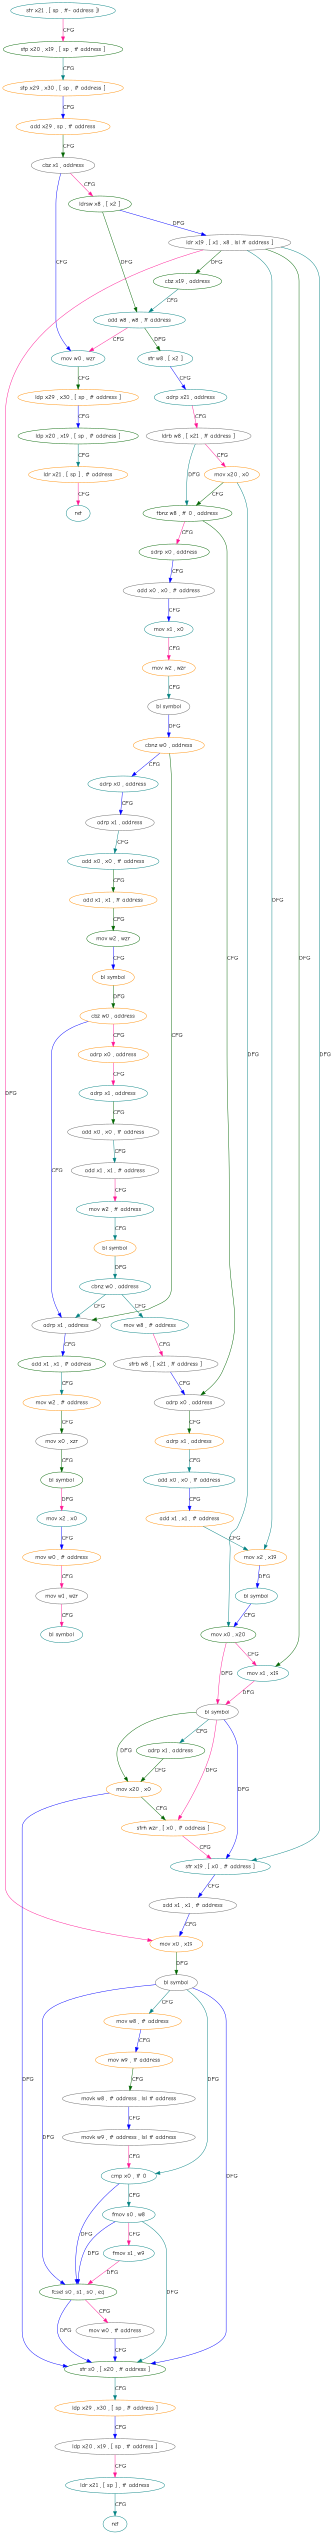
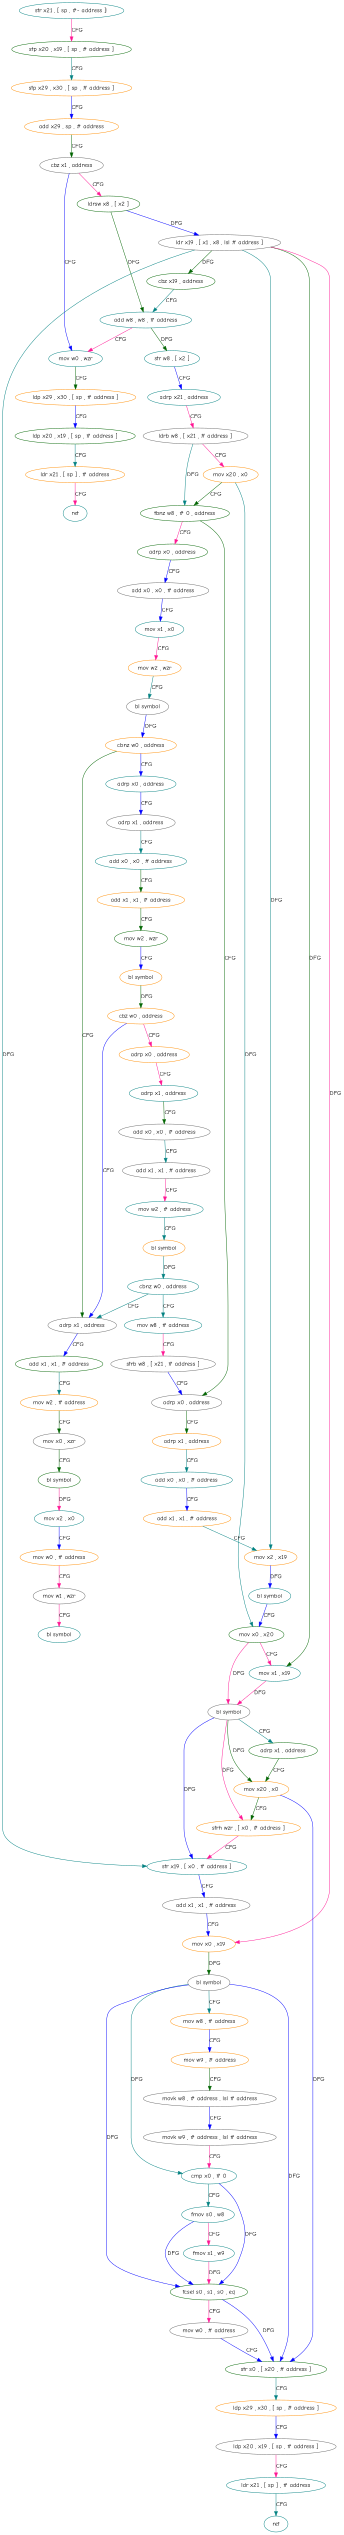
edge "fmov s0 , w8" -> "str s0 , [ x20 , # address ]": removed, label "DFG"
